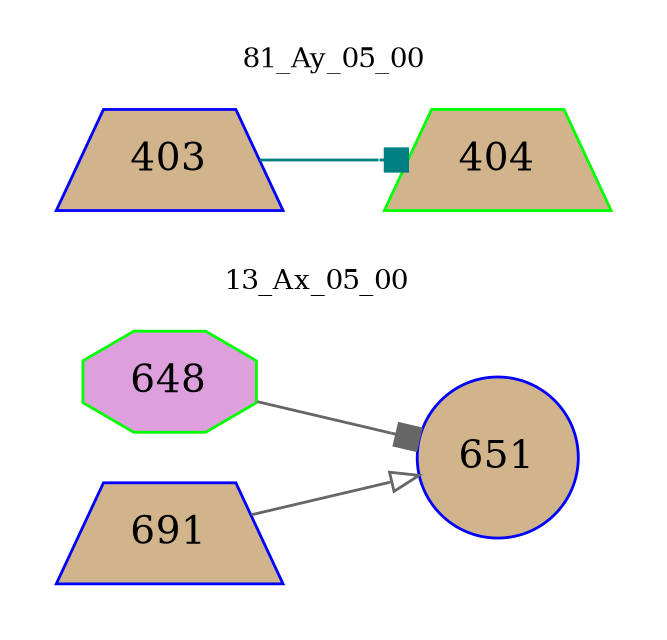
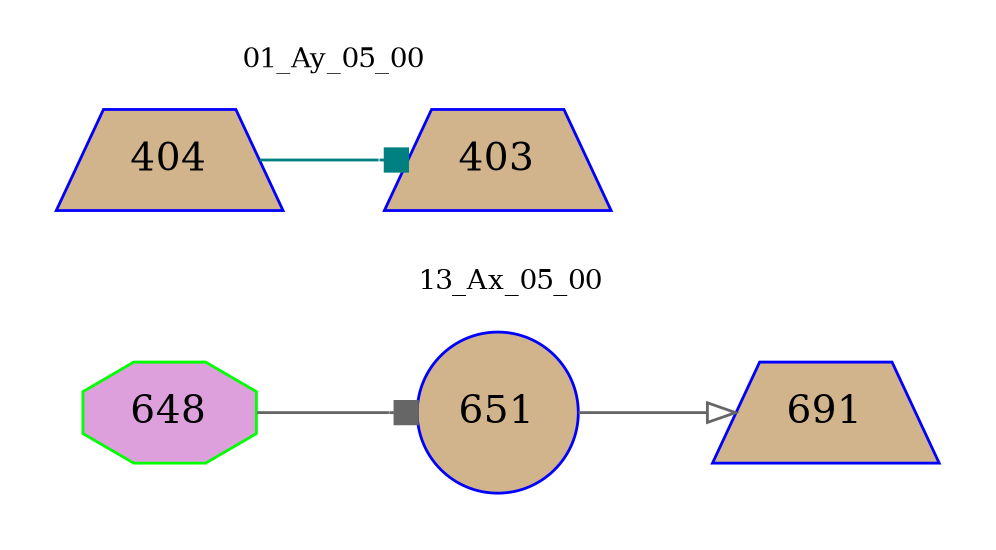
cluster "81_Ay_05_00": label "81_Ay_05_00" -> "01_Ay_05_00"
edge "403" -> "404": reversed
node "404": color green -> blue
edge "691" -> "651": reversed
